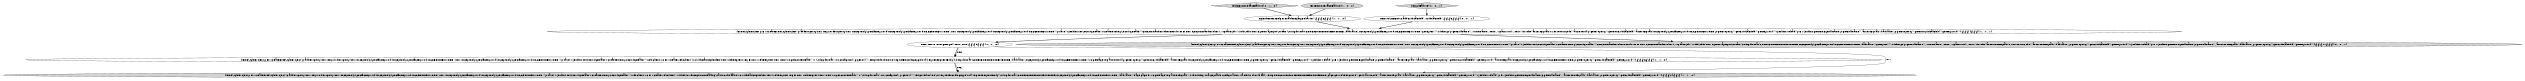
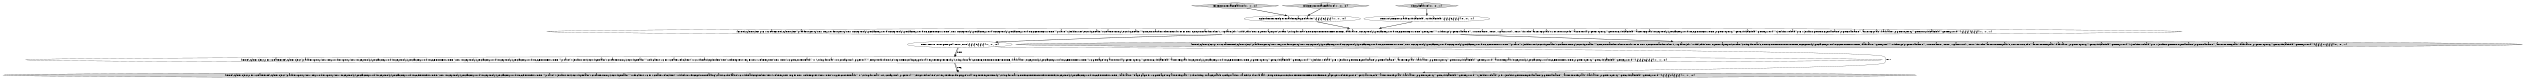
node "testRestInterfaceFailure['1', '0', '0']": shape ellipse -> diamond
